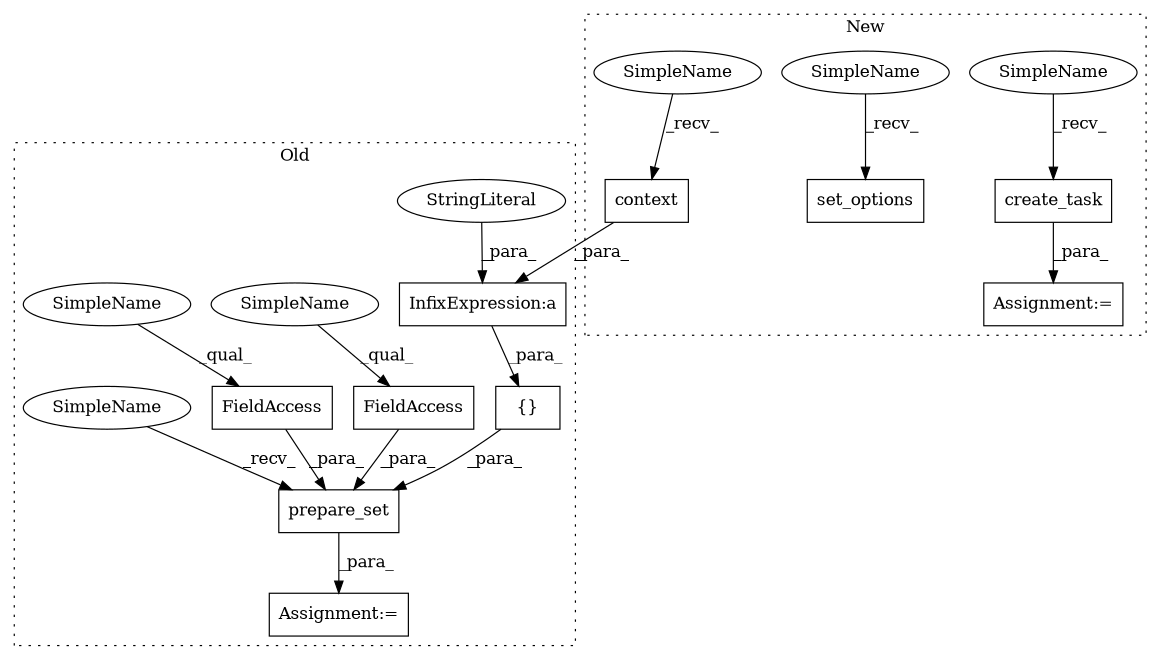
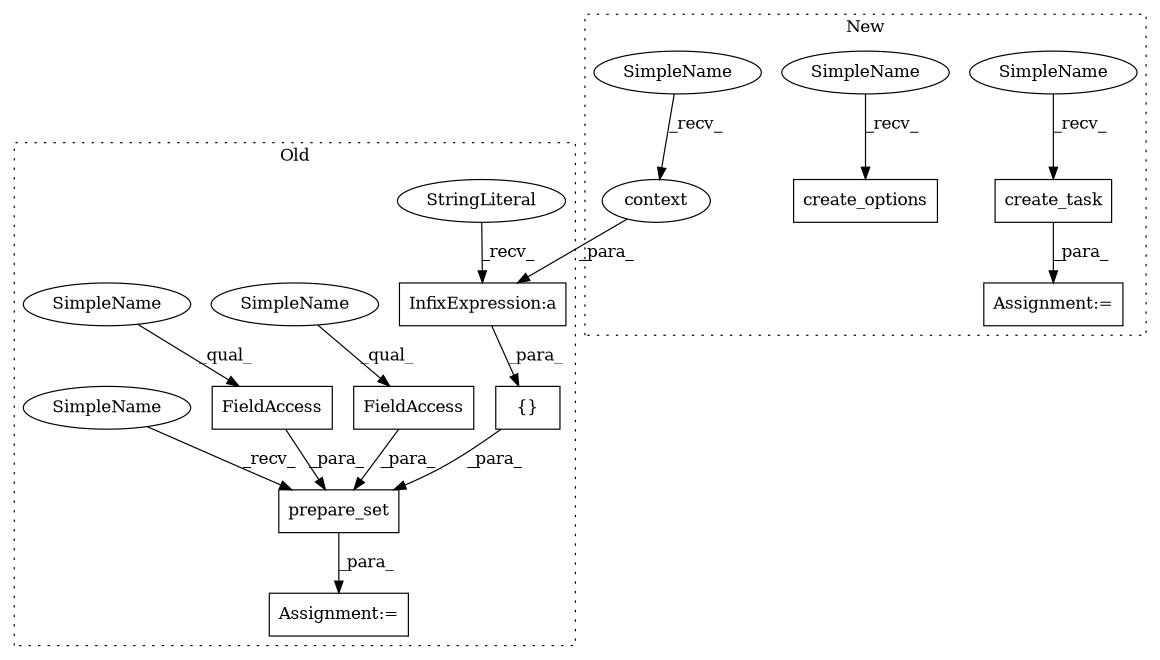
node "context": shape box -> ellipse
node "set_options": label "set_options" -> "create_options"
edge "StringLiteral" -> "InfixExpression:a": label "_para_" -> "_recv_"
